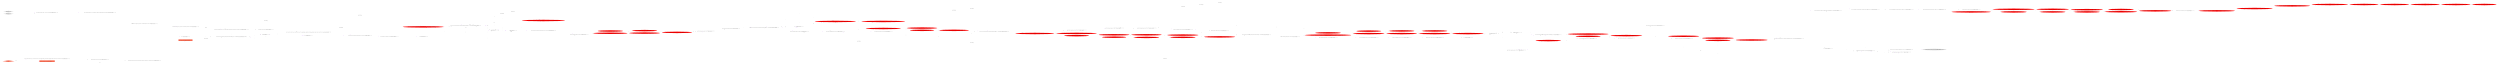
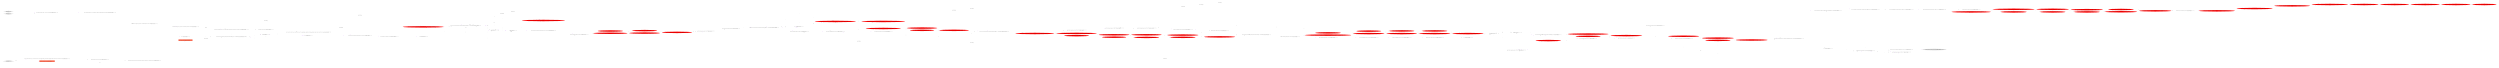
node "doTestJoin['0', '0', '1']": fillcolor tomato -> lightgray
